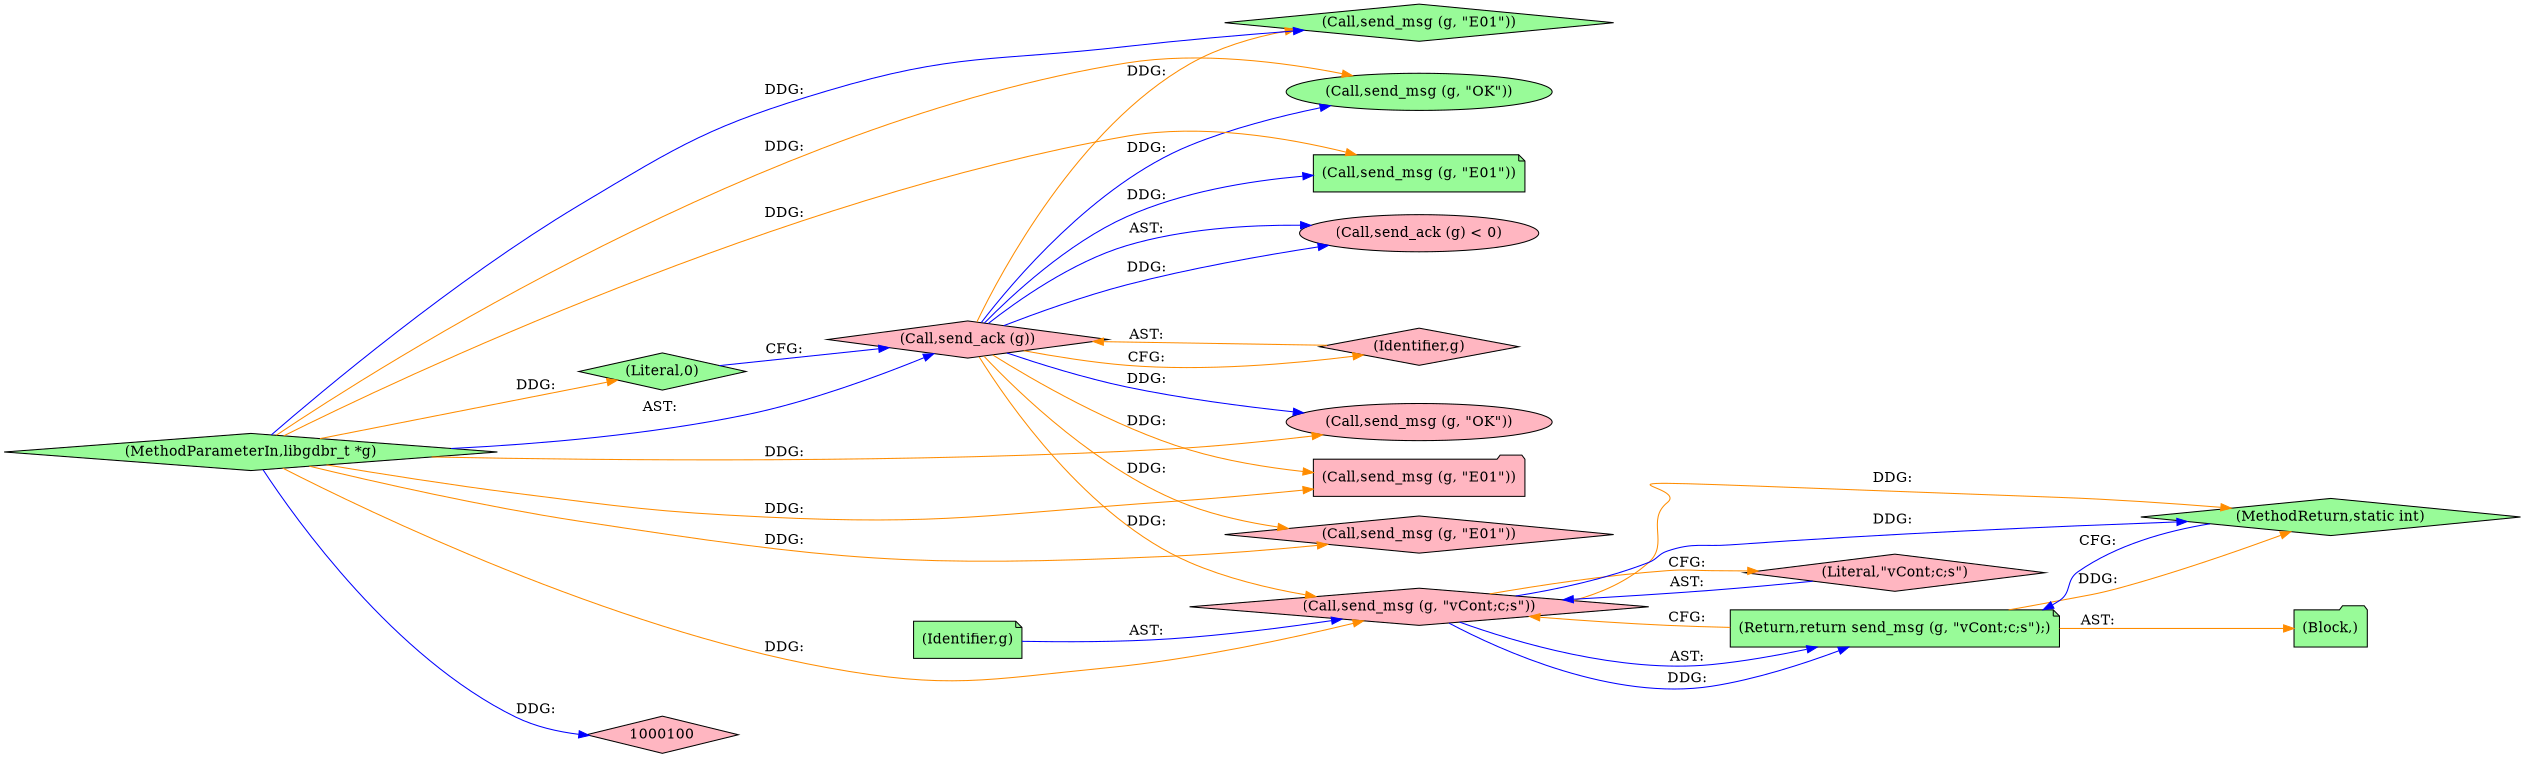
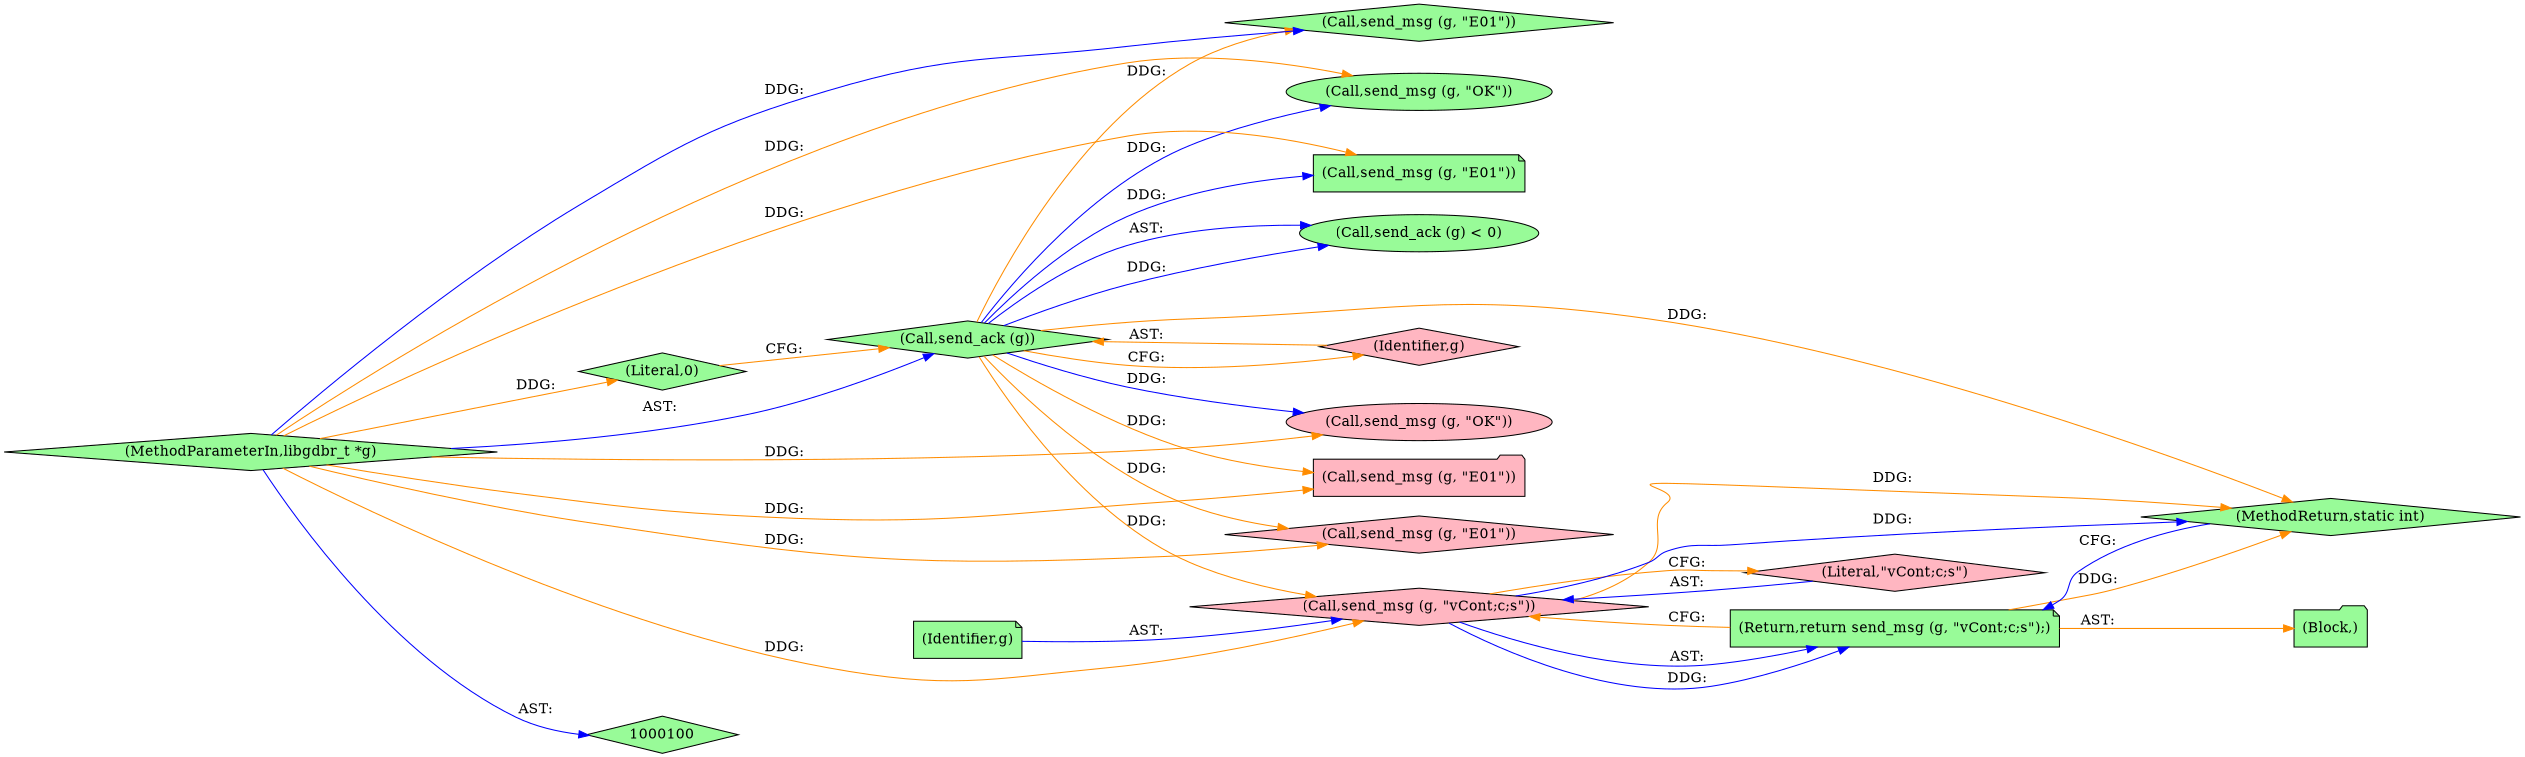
node "(Call,send_ack (g) < 0)": fillcolor lightpink -> palegreen
edge "(Call,send_ack (g))" -> "(MethodReturn,static int)": added, label "DDG:"
node "(Call,send_ack (g))": fillcolor lightpink -> palegreen
edge "(Literal,0)" -> "(Call,send_ack (g))": color blue -> darkorange
edge "(MethodParameterIn,libgdbr_t *g)" -> "1000100": label "DDG: " -> "AST: "
node "1000100": fillcolor lightpink -> palegreen
